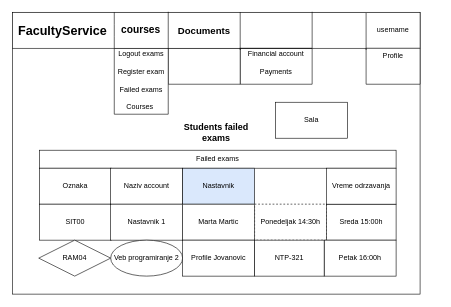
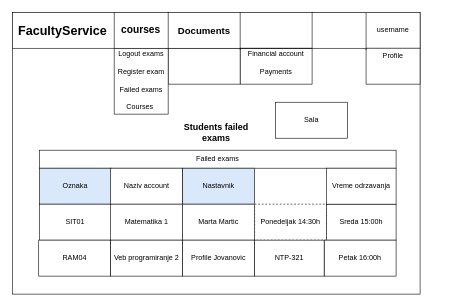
node "Oznaka": fillcolor #ffffff -> #dae8fc
node "SIT00": label "SIT00" -> "SIT01"
node "Nastavnik 1": label "Nastavnik 1" -> "Matematika 1"
node "RAM04": shape diamond -> rectangle
node "Veb programiranje 2": shape ellipse -> rectangle
